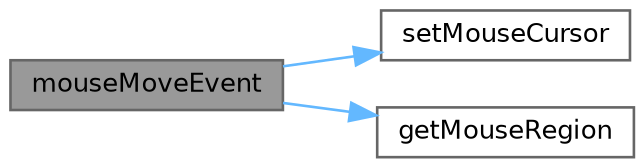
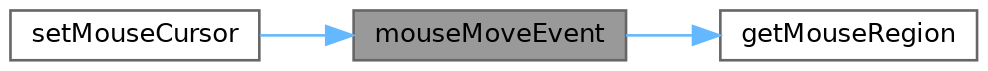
edge "mouseMoveEvent" -> "setMouseCursor": reversed
